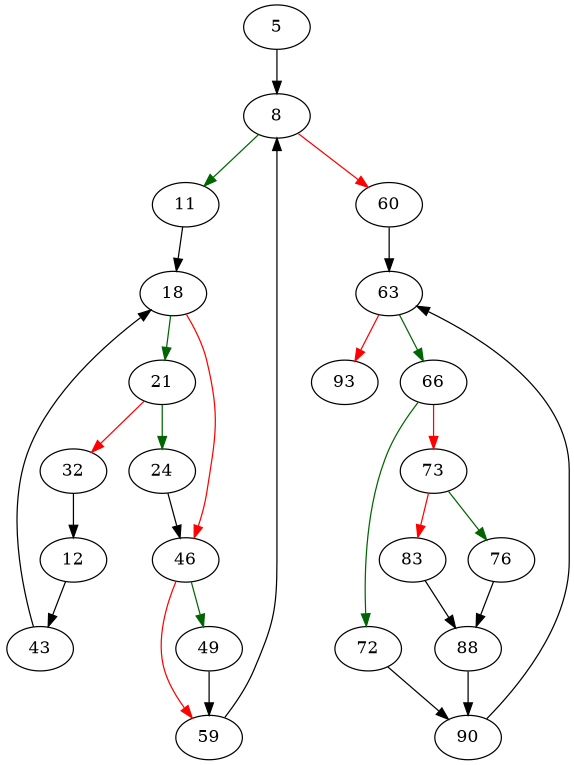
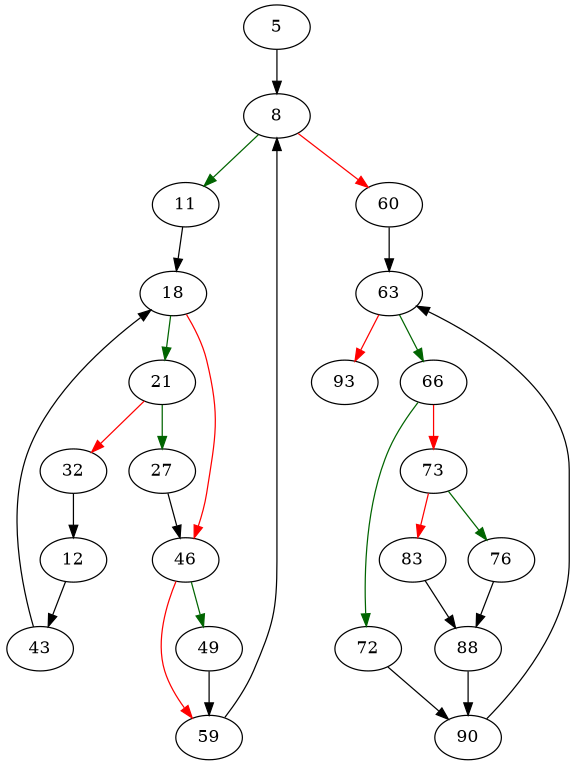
node "24": label "24" -> "27"
